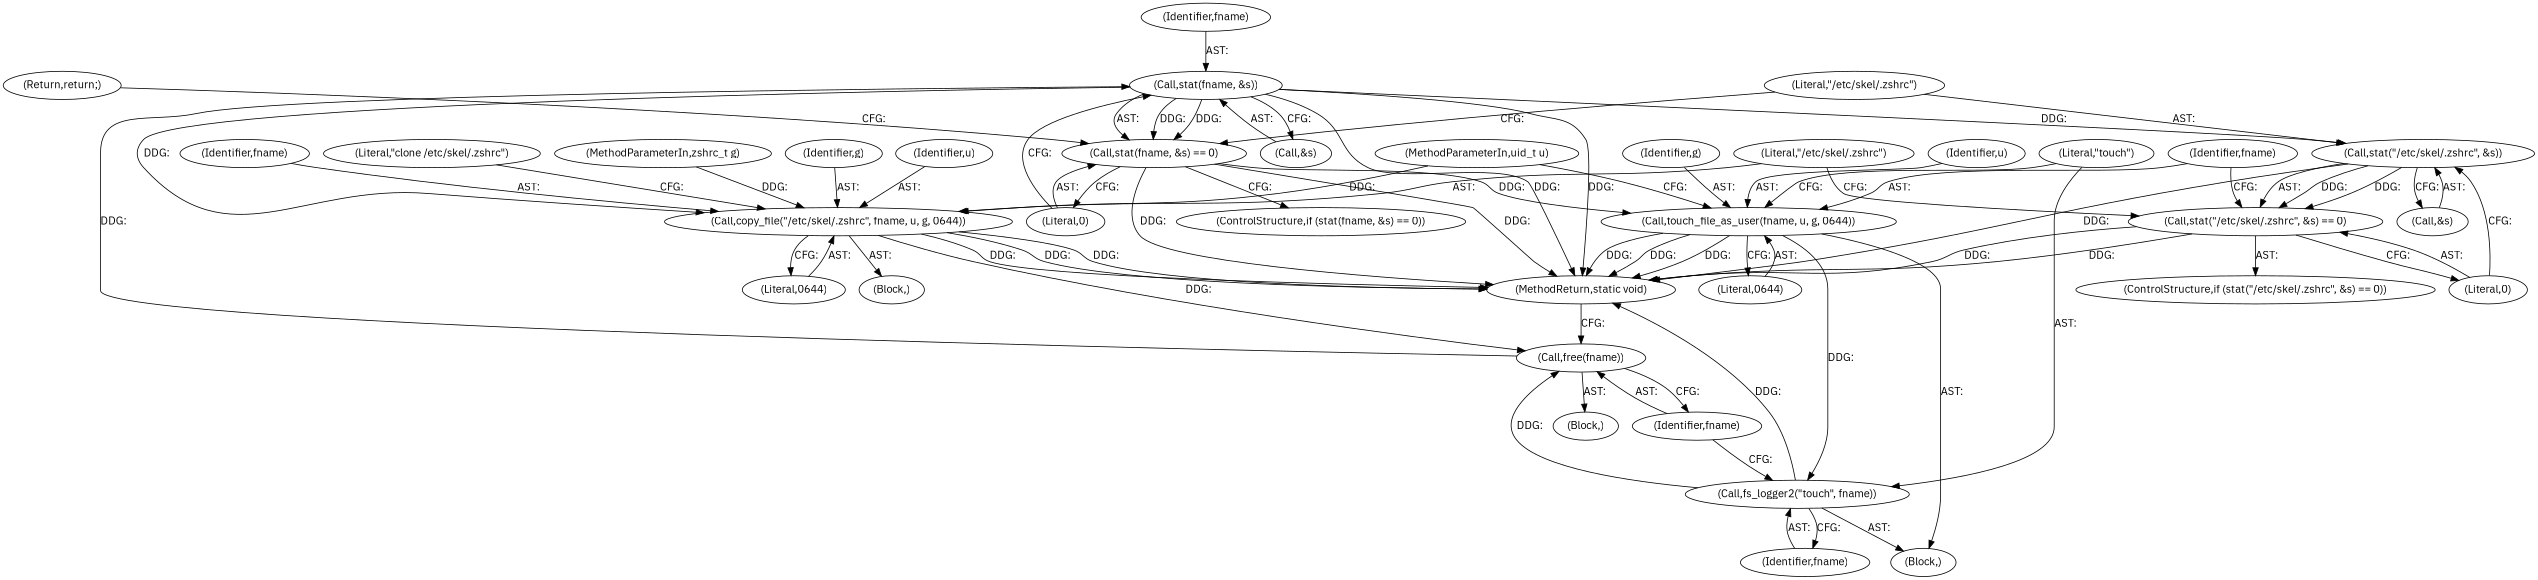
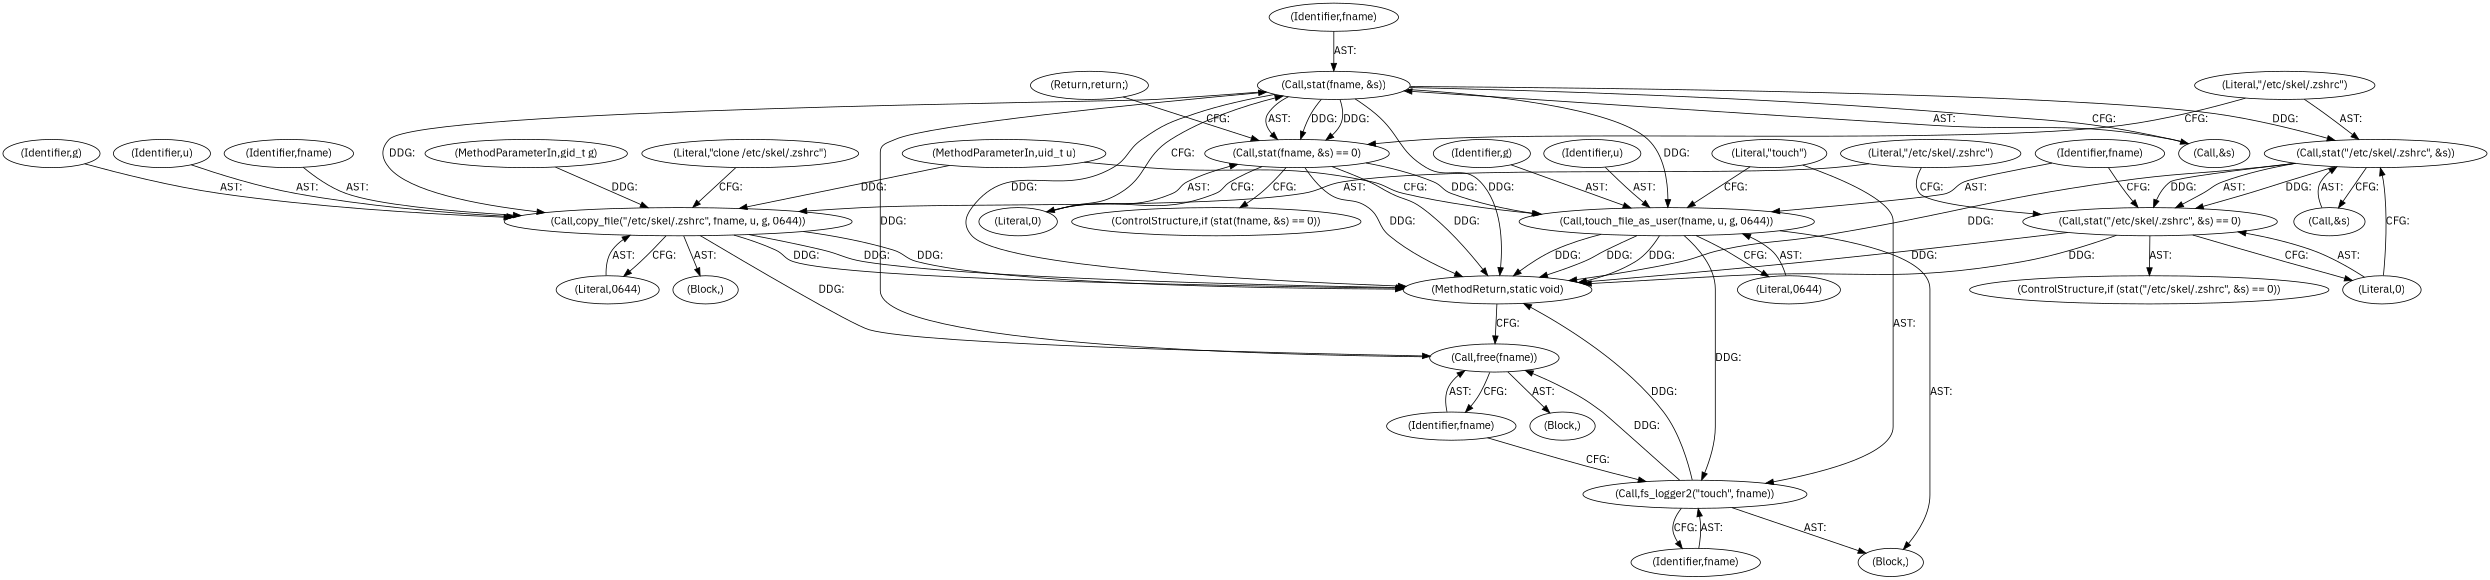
edge "(Call,stat(fname, &s))" -> "(Call,touch_file_as_user(fname, u, g, 0644))": added, label "DDG:"
node "(MethodParameterIn,zshrc_t g)": label "(MethodParameterIn,zshrc_t g)" -> "(MethodParameterIn,gid_t g)"
